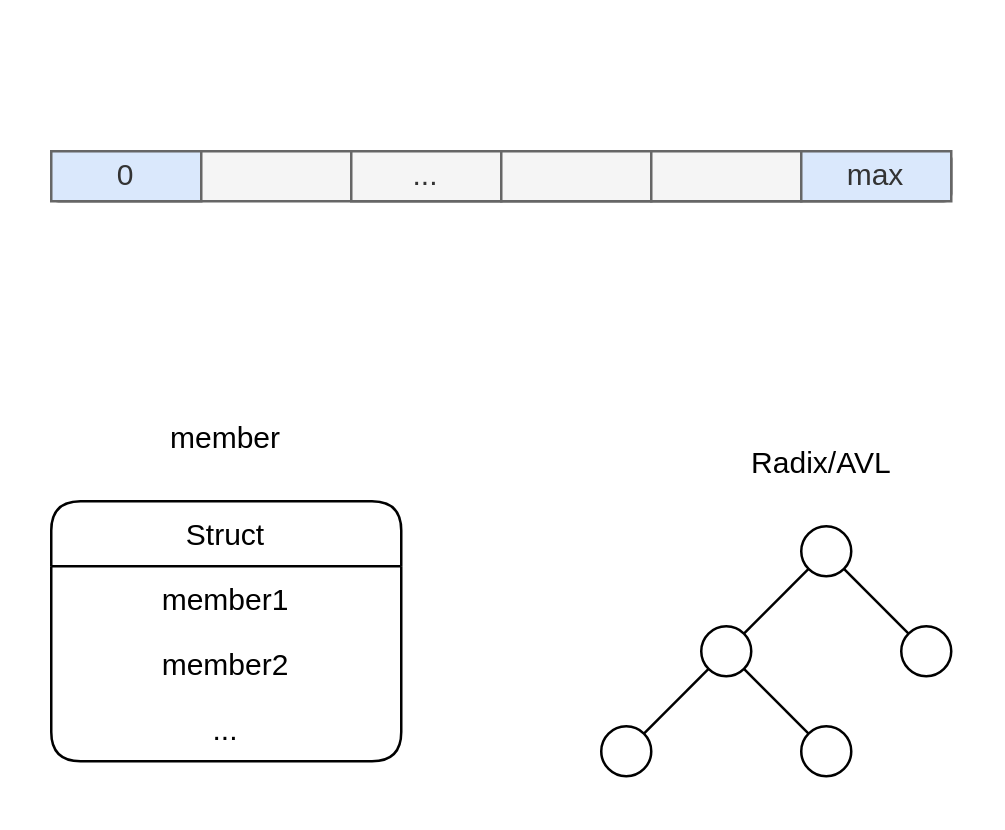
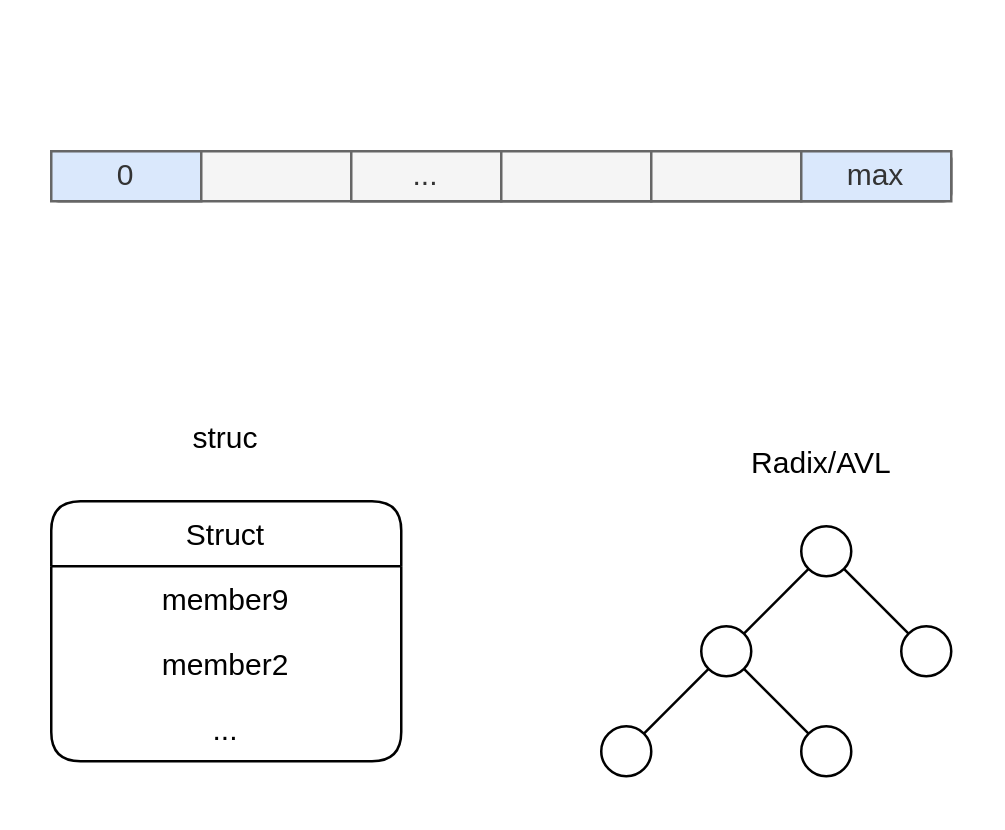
node "member": label "member" -> "struc"
node "member1": label "member1" -> "member9"
